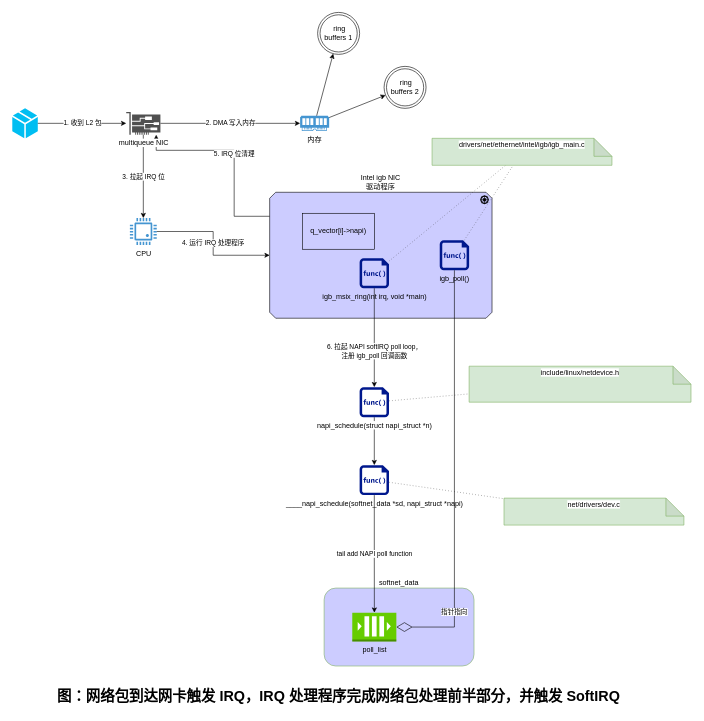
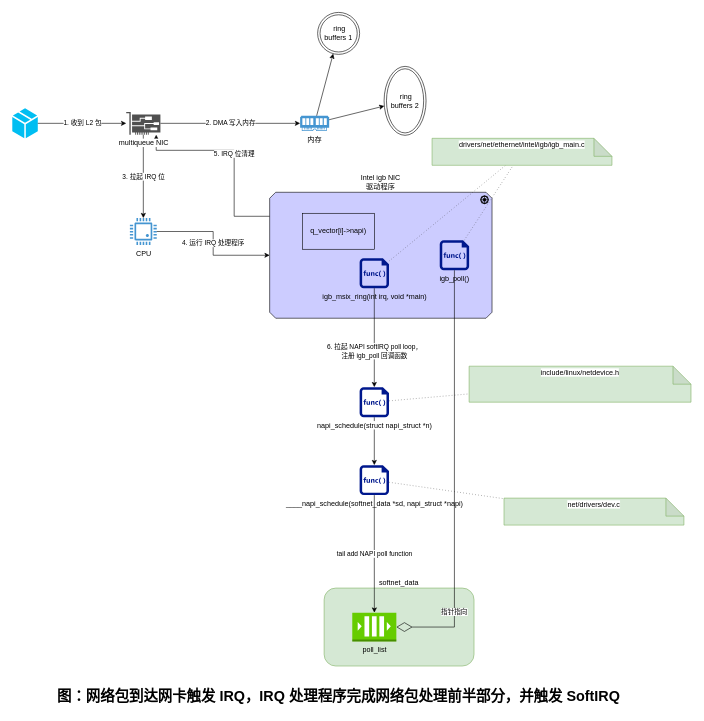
node "ring buffers 2": size 42x42 -> 42x69
node "softnet_data": fillcolor #ccccff -> #d5e8d4
